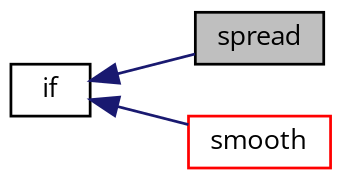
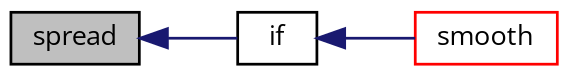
edge "spread" -> "if": reversed
